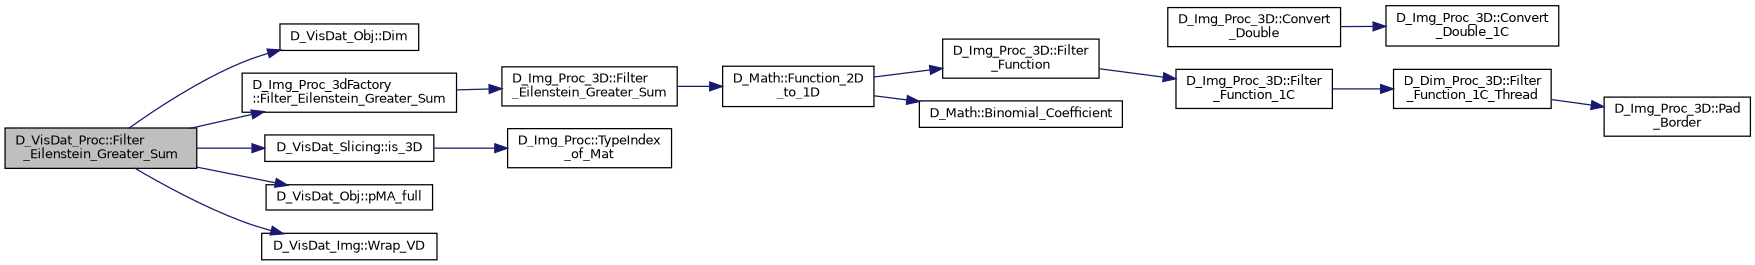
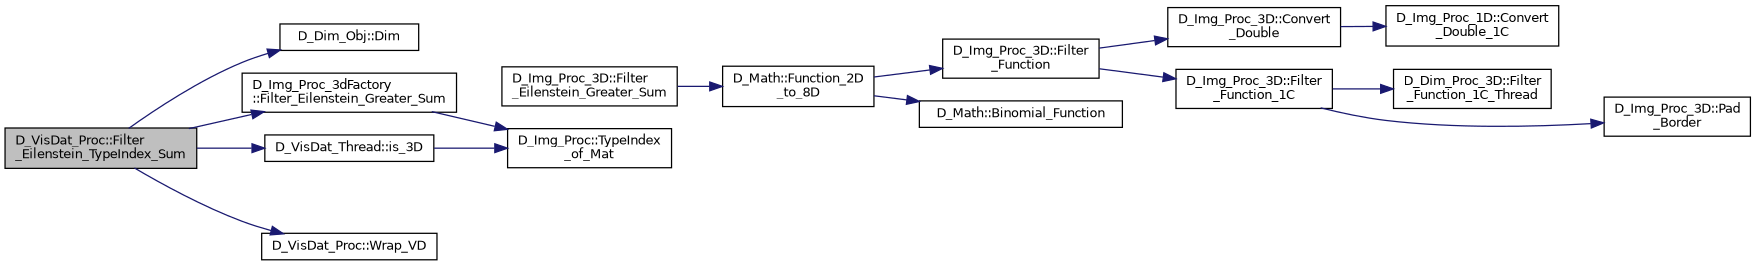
node "D_Img_Proc_3D::Convert _Double_1C": label "D_Img_Proc_3D::Convert _Double_1C" -> "D_Img_Proc_1D::Convert _Double_1C"
node "D_VisDat_Obj::Dim": label "D_VisDat_Obj::Dim" -> "D_Dim_Obj::Dim"
edge "D_Img_Proc_3D::Filter _Function" -> "D_Img_Proc_3D::Convert _Double": added
node "D_Math::Function_2D _to_1D": label "D_Math::Function_2D _to_1D" -> "D_Math::Function_2D _to_8D"
edge "D_Img_Proc_3dFactory ::Filter_Eilenstein_Greater_Sum" -> "D_Img_Proc_3D::Filter _Eilenstein_Greater_Sum": now "D_Img_Proc_3dFactory ::Filter_Eilenstein_Greater_Sum" -> "D_Img_Proc::TypeIndex _of_Mat"
edge "D_Dim_Proc_3D::Filter _Function_1C_Thread" -> "D_Img_Proc_3D::Pad _Border": now "D_Img_Proc_3D::Filter _Function_1C" -> "D_Img_Proc_3D::Pad _Border"
node "D_Math::Binomial_Coefficient": label "D_Math::Binomial_Coefficient" -> "D_Math::Binomial_Function"
node "D_VisDat_Proc::Filter _Eilenstein_Greater_Sum": label "D_VisDat_Proc::Filter _Eilenstein_Greater_Sum" -> "D_VisDat_Proc::Filter _Eilenstein_TypeIndex_Sum"
node "D_VisDat_Slicing::is_3D": label "D_VisDat_Slicing::is_3D" -> "D_VisDat_Thread::is_3D"
node "D_VisDat_Obj::pMA_full": removed
node "D_VisDat_Img::Wrap_VD": label "D_VisDat_Img::Wrap_VD" -> "D_VisDat_Proc::Wrap_VD"
